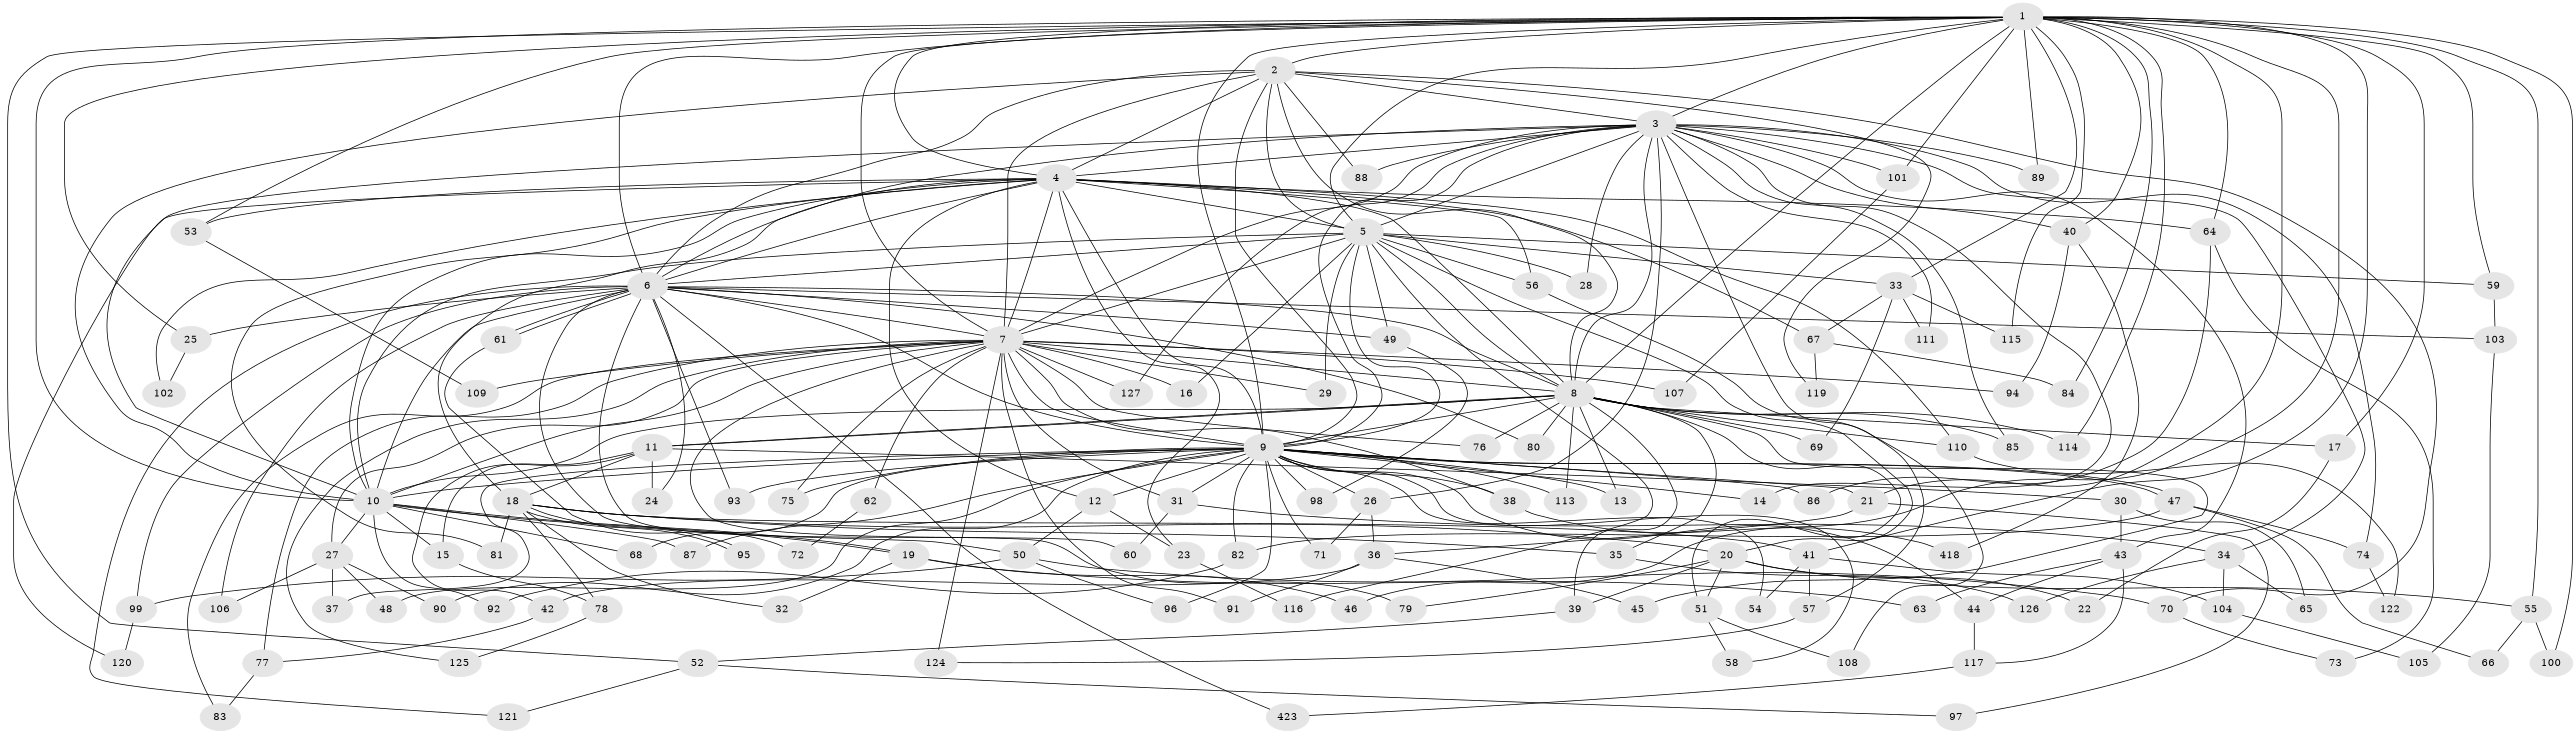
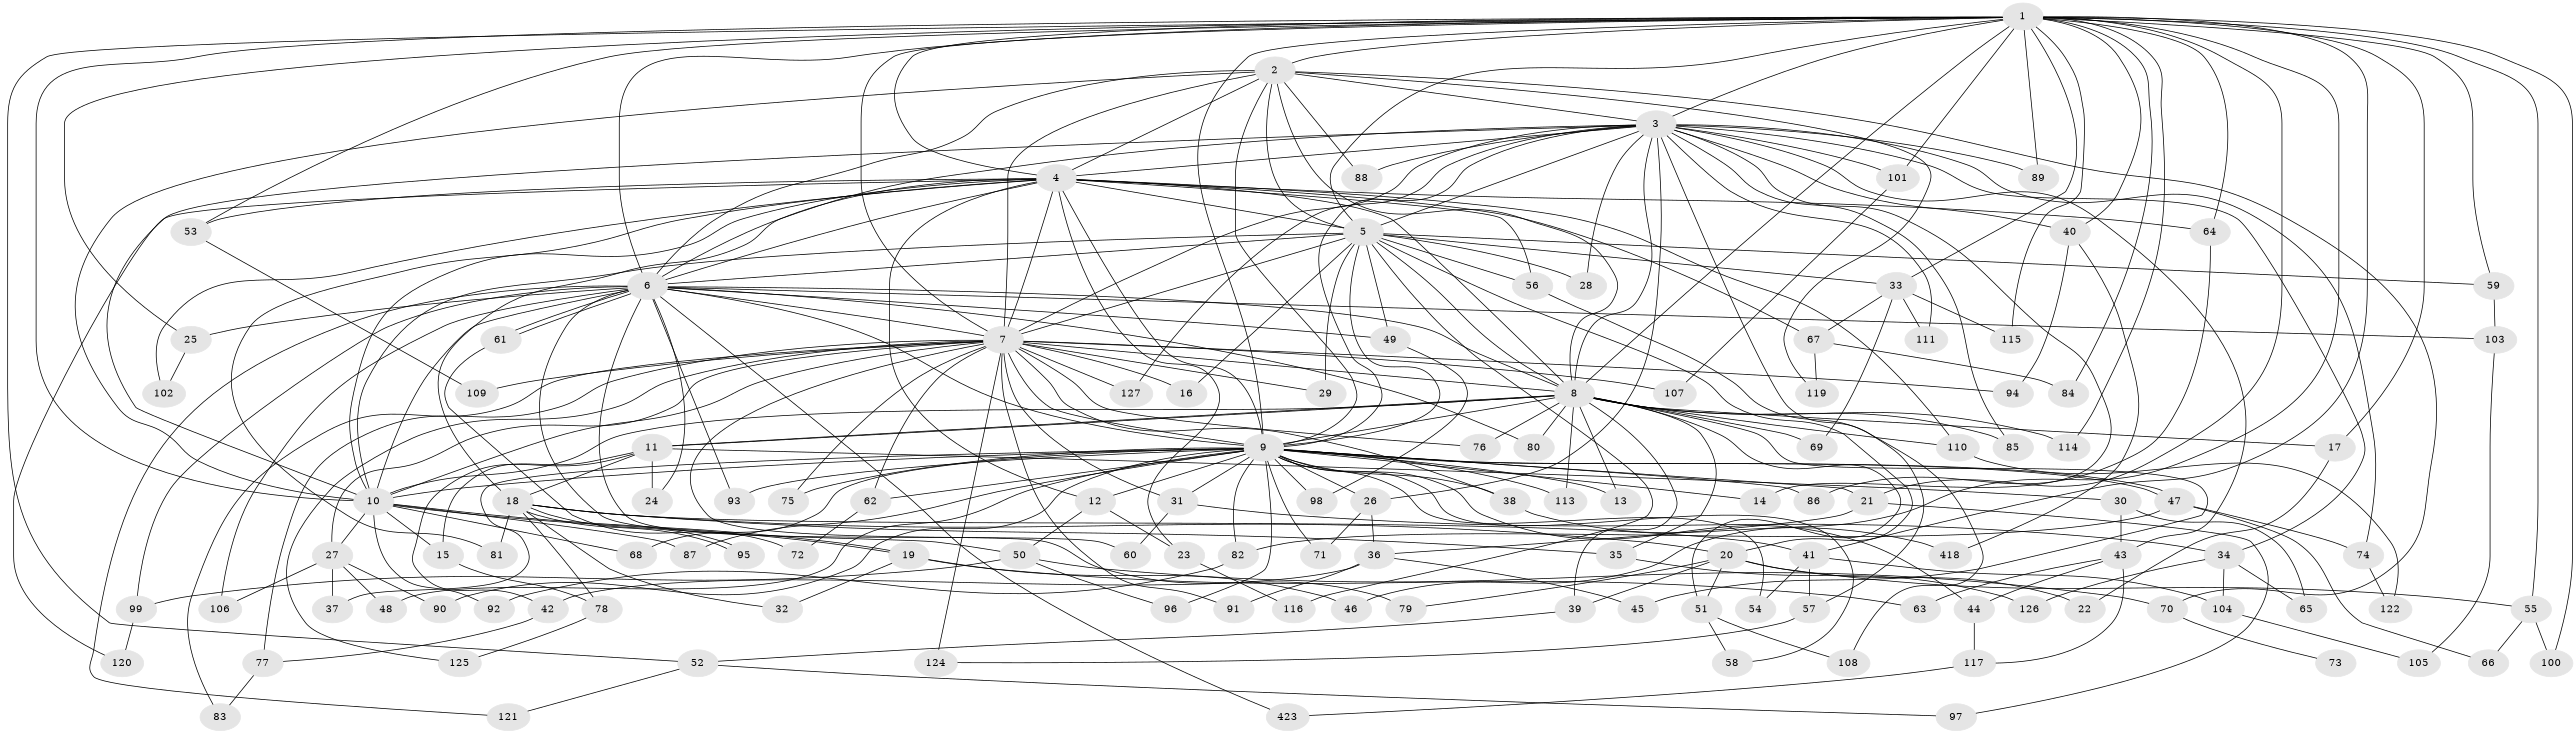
edge "64" -- "73": removed
edge "9" -- "62": added
